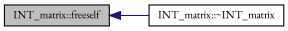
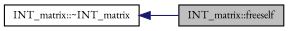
edge "INT_matrix::~INT_matrix" -> "INT_matrix::freeself": reversed
